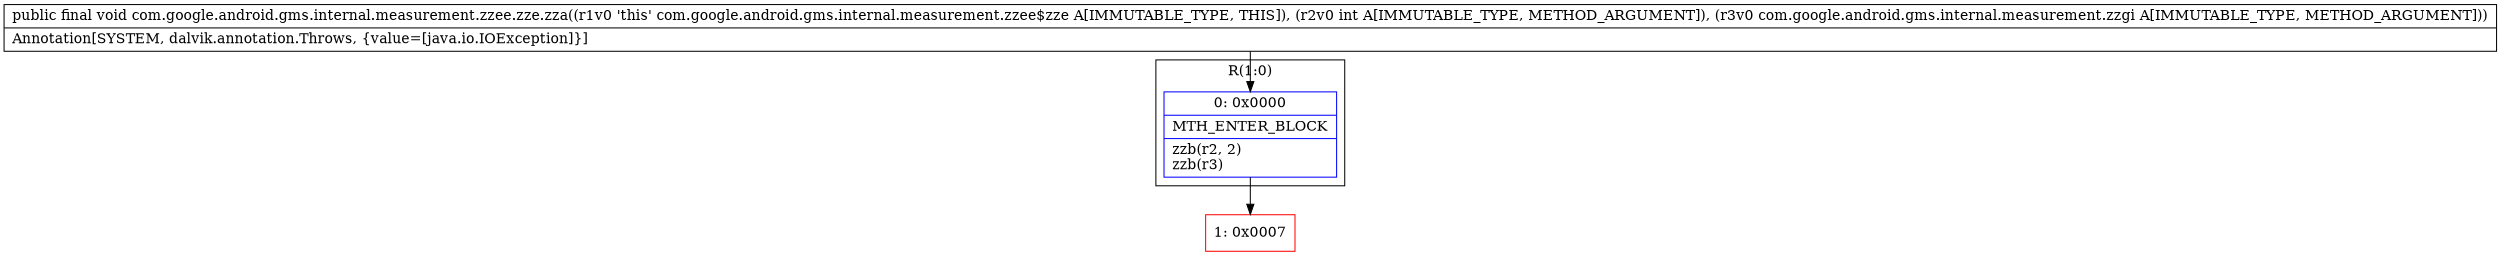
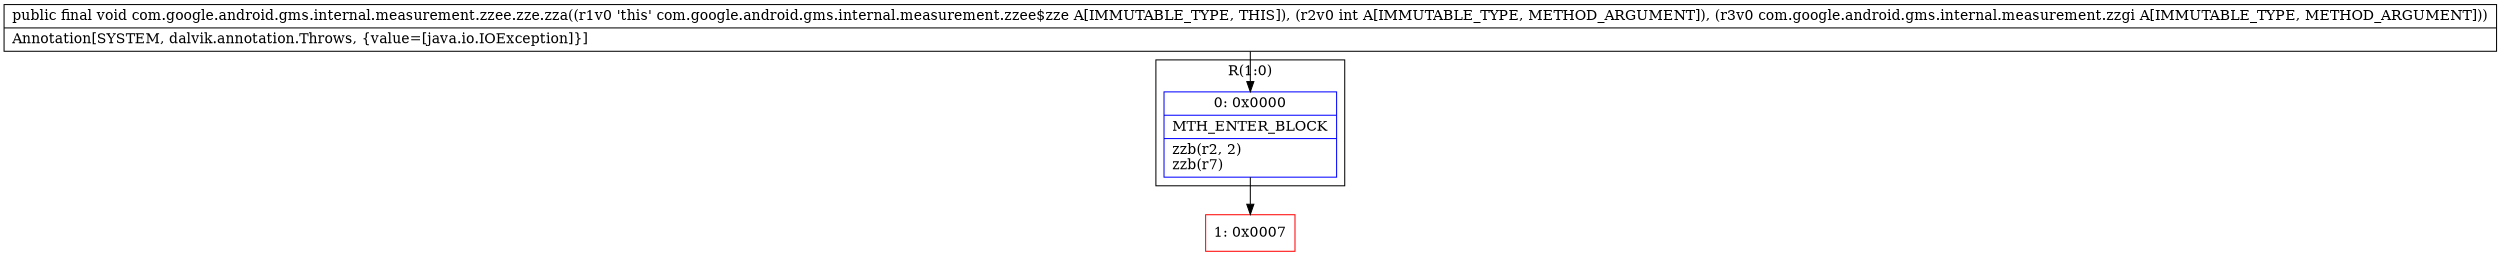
node "0: 0x0000": text "zzb(r3)" -> "zzb(r7)"
